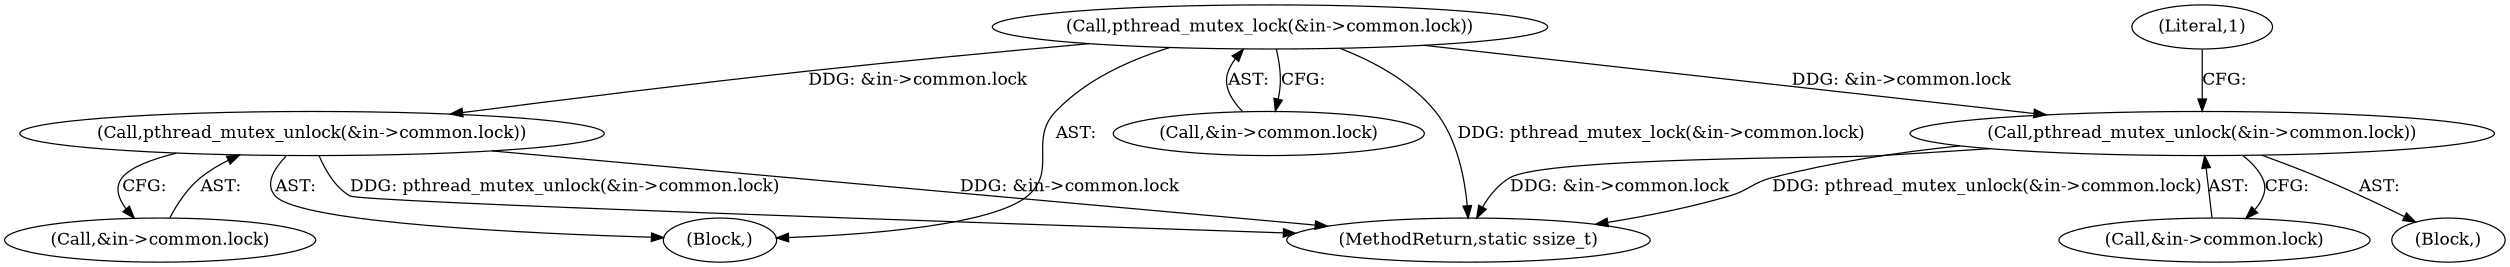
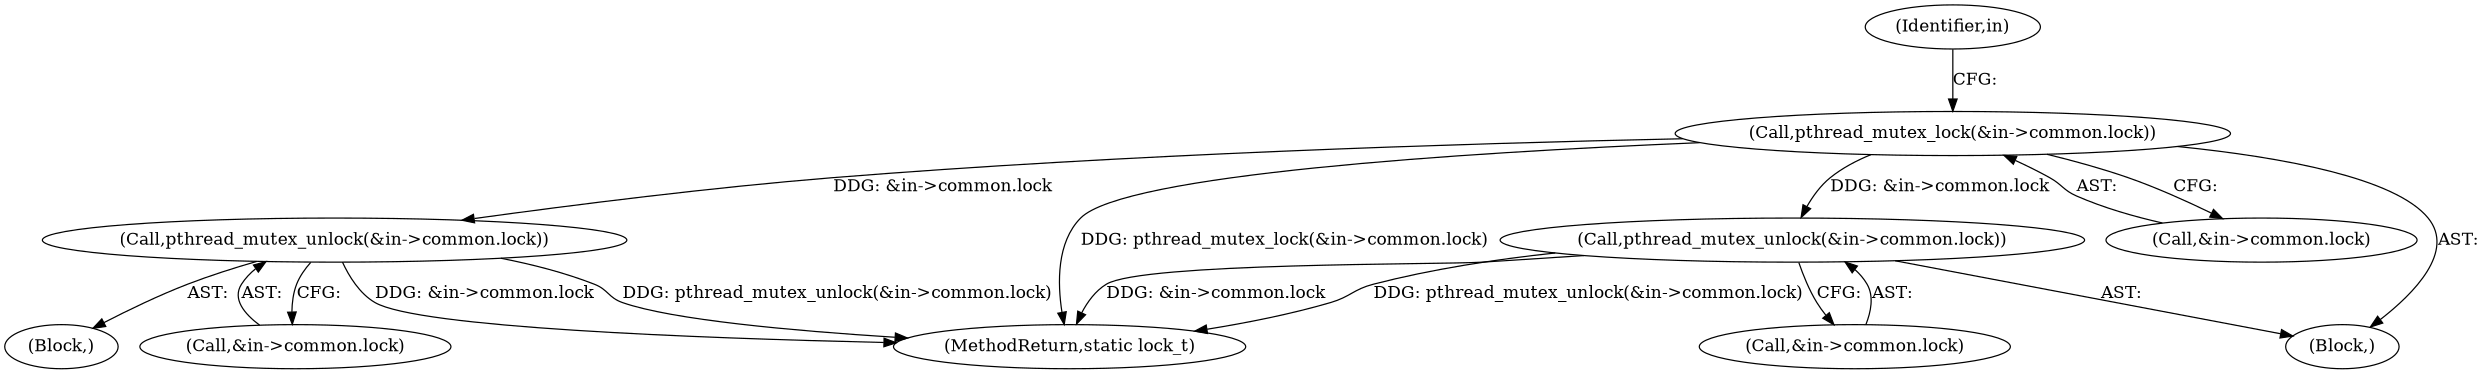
node "(Identifier,in)": added
node "(Literal,1)": removed
node "(MethodReturn,static ssize_t)": label "(MethodReturn,static ssize_t)" -> "(MethodReturn,static lock_t)"
